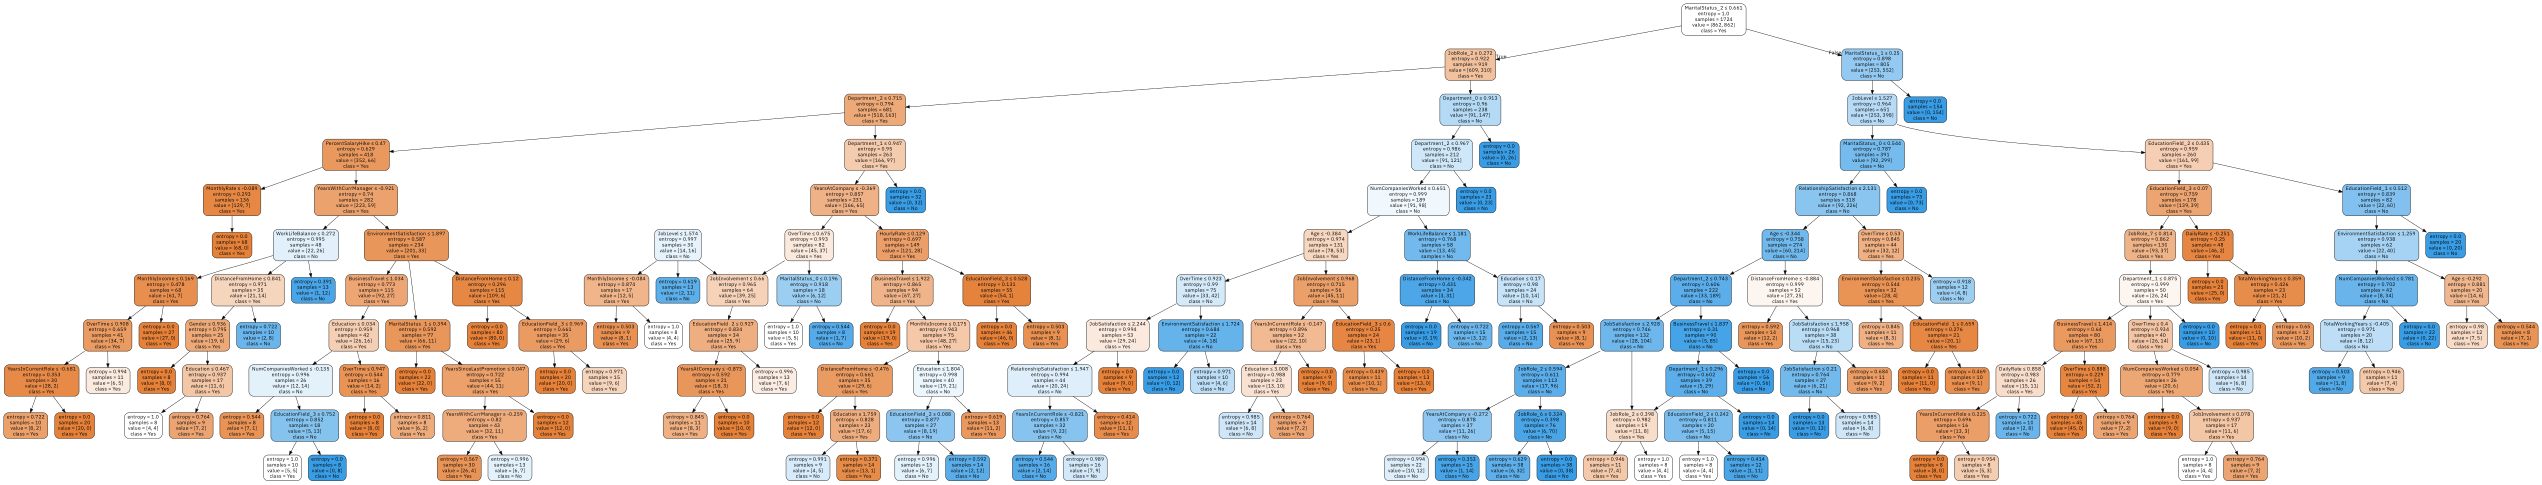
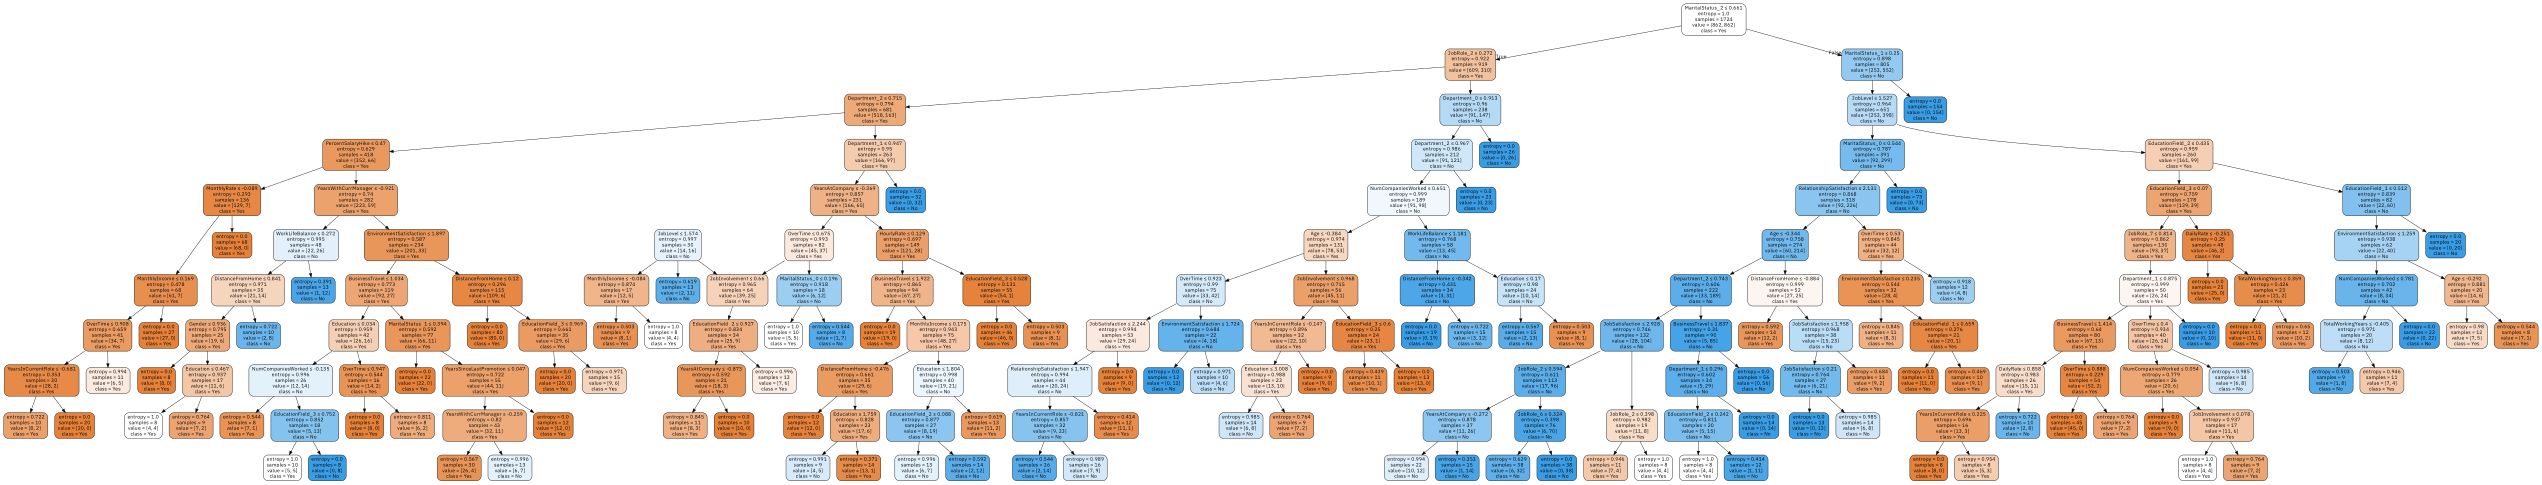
node "WorkLifeBalance ≤ 1.181": text "samples = No" -> "class = No"
edge "WorkLifeBalance ≤ 0.272" -> "MonthlyIncome ≤ 0.169": now "MonthlyRate ≤ -0.089" -> "MonthlyIncome ≤ 0.169"
edge "EnvironmentSatisfaction ≤ 1.897" -> "MaritalStatus_1 ≤ 0.394": now "BusinessTravel ≤ 1.034" -> "MaritalStatus_1 ≤ 0.394"
node "BusinessTravel ≤ 1.034": text "samples = 115" -> "samples = 119"
node "Department_1 ≤ 0.296": text "samples = 39" -> "samples = 34"
edge "Department_1 ≤ 0.296" -> "JobRole_2 ≤ 0.398": now "Department_1 ≤ 0.296" -> "EducationField_2 ≤ 0.242"
